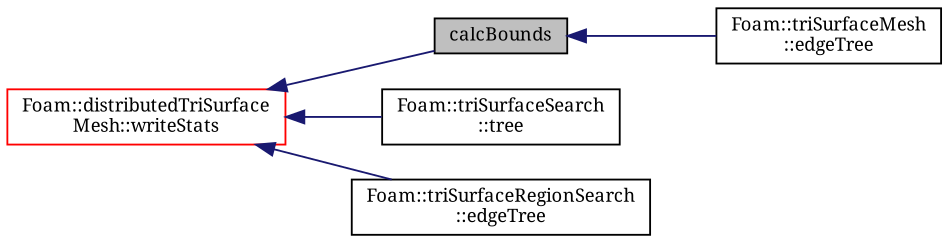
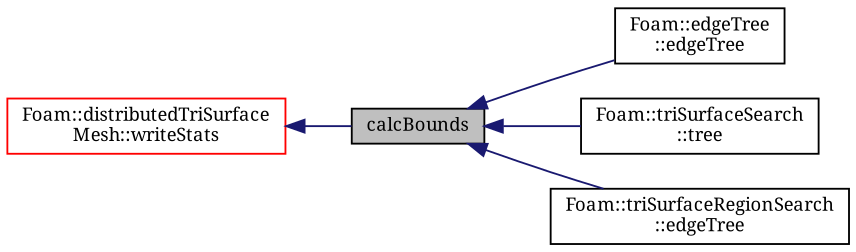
node "Foam::triSurfaceMesh ::edgeTree": label "Foam::triSurfaceMesh ::edgeTree" -> "Foam::edgeTree ::edgeTree"
edge "Foam::triSurfaceSearch ::tree" -> "Foam::distributedTriSurface Mesh::writeStats": now "Foam::triSurfaceSearch ::tree" -> "calcBounds"
edge "Foam::triSurfaceRegionSearch ::edgeTree" -> "Foam::distributedTriSurface Mesh::writeStats": now "Foam::triSurfaceRegionSearch ::edgeTree" -> "calcBounds"
